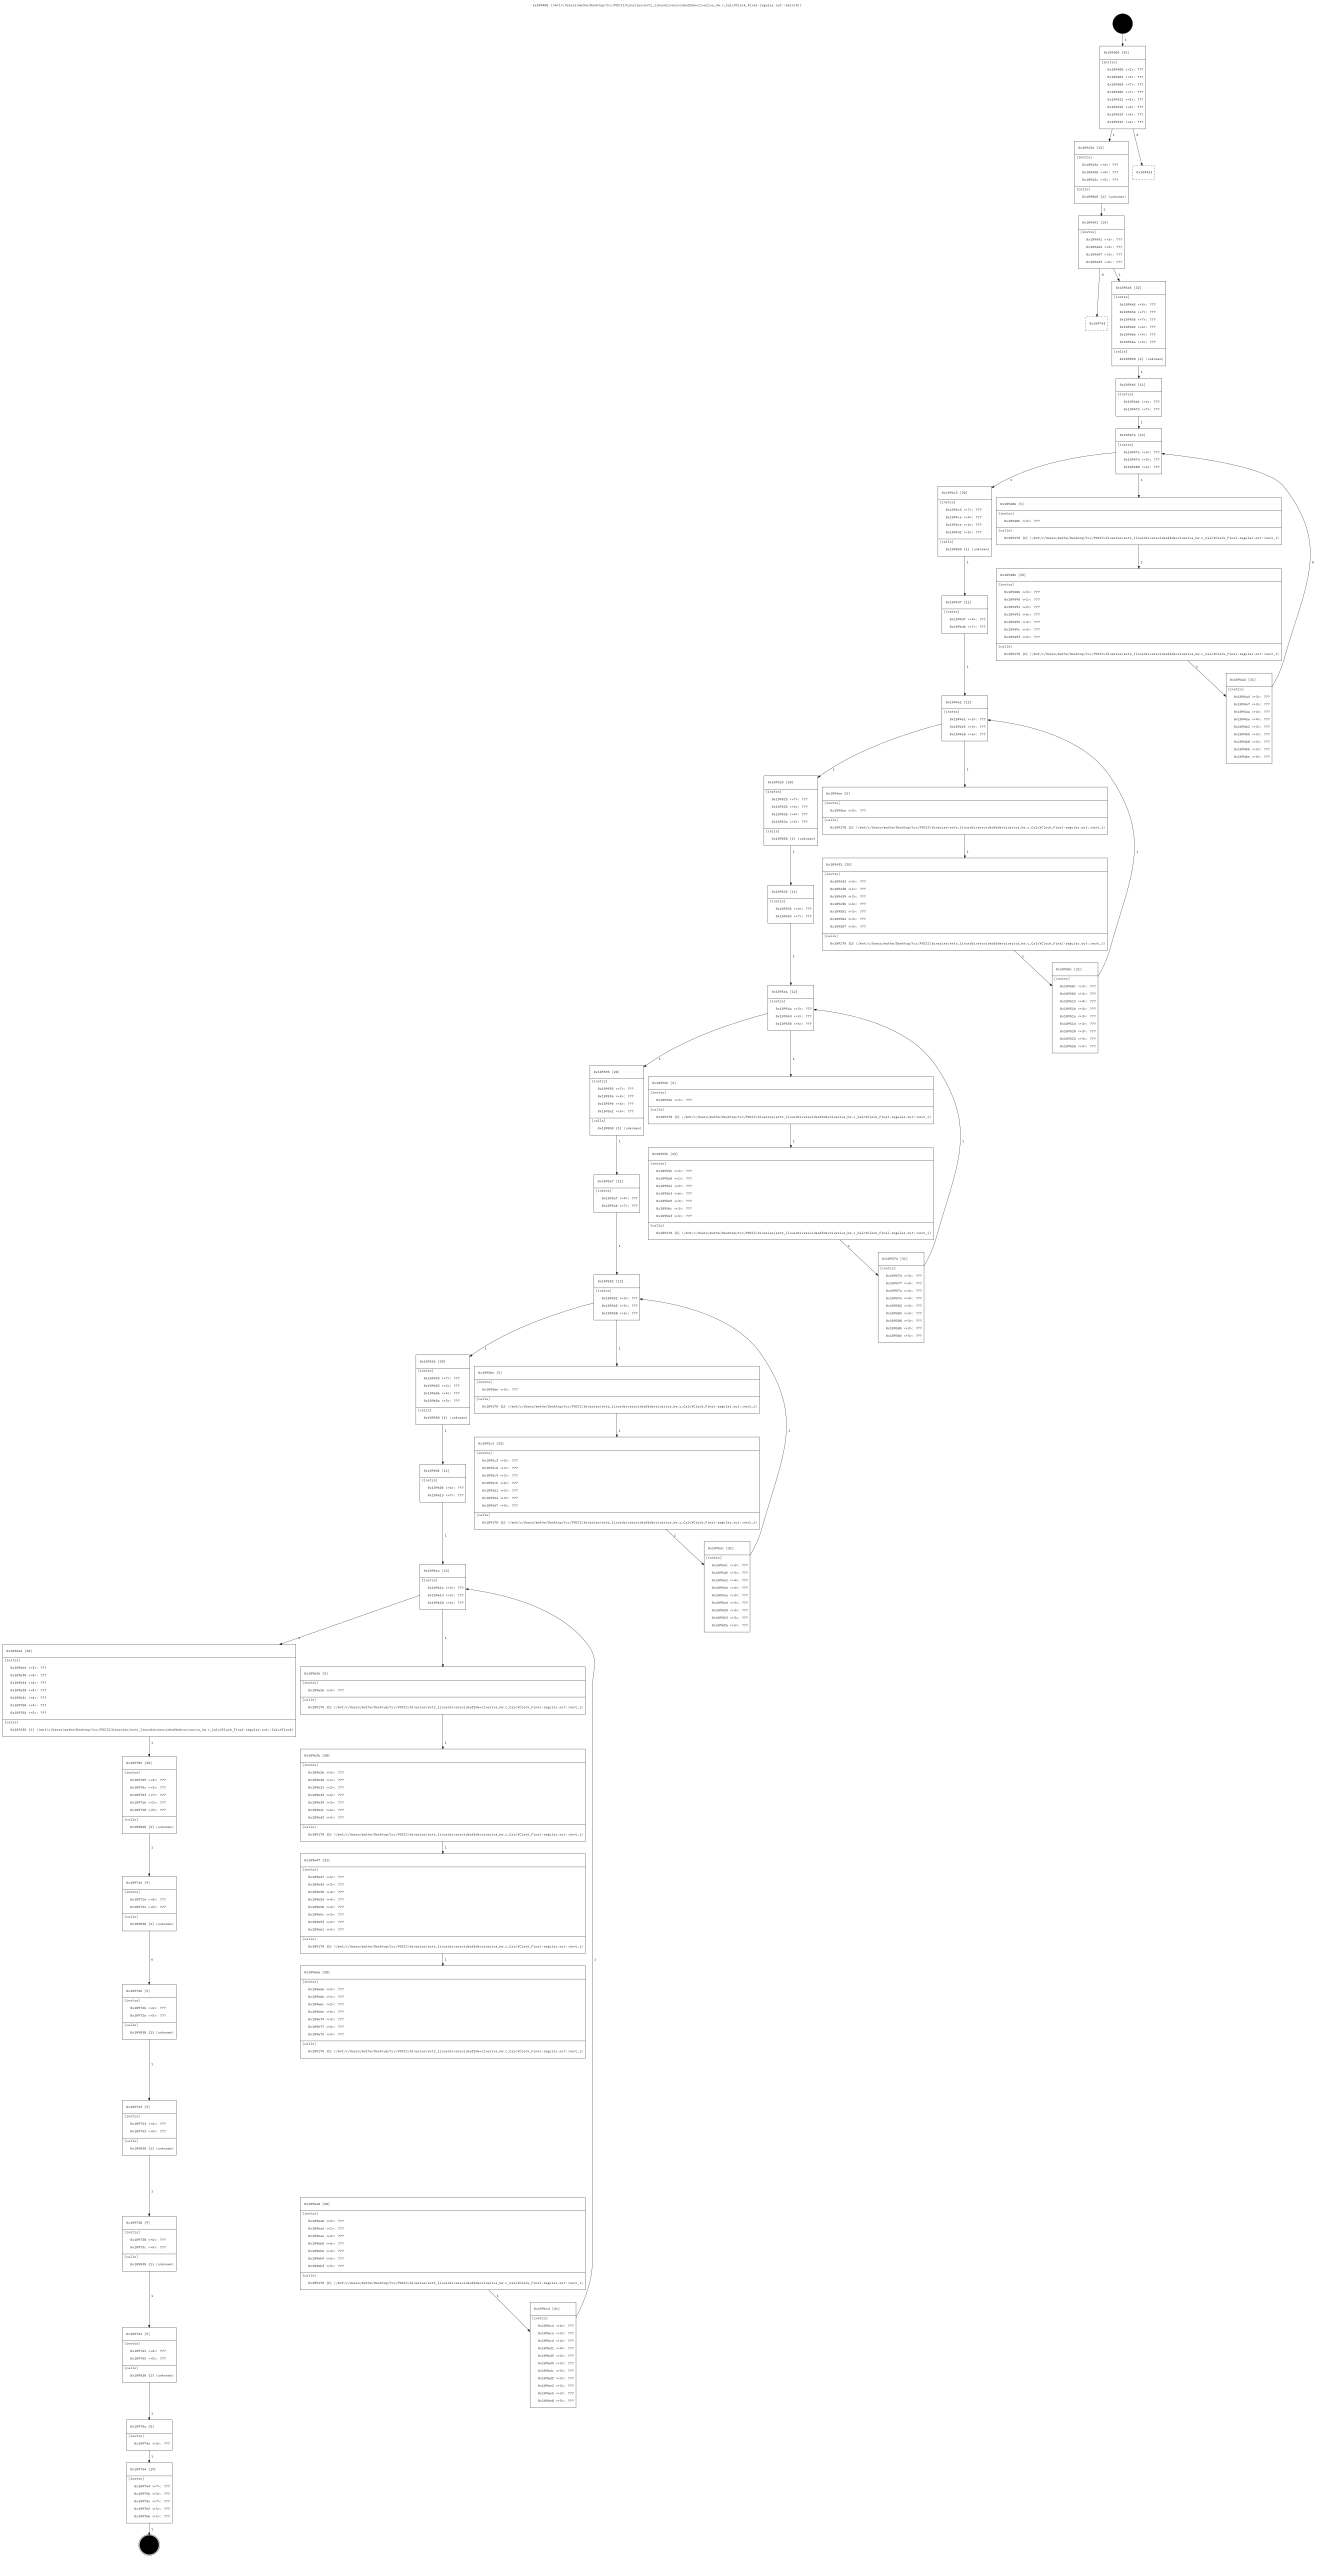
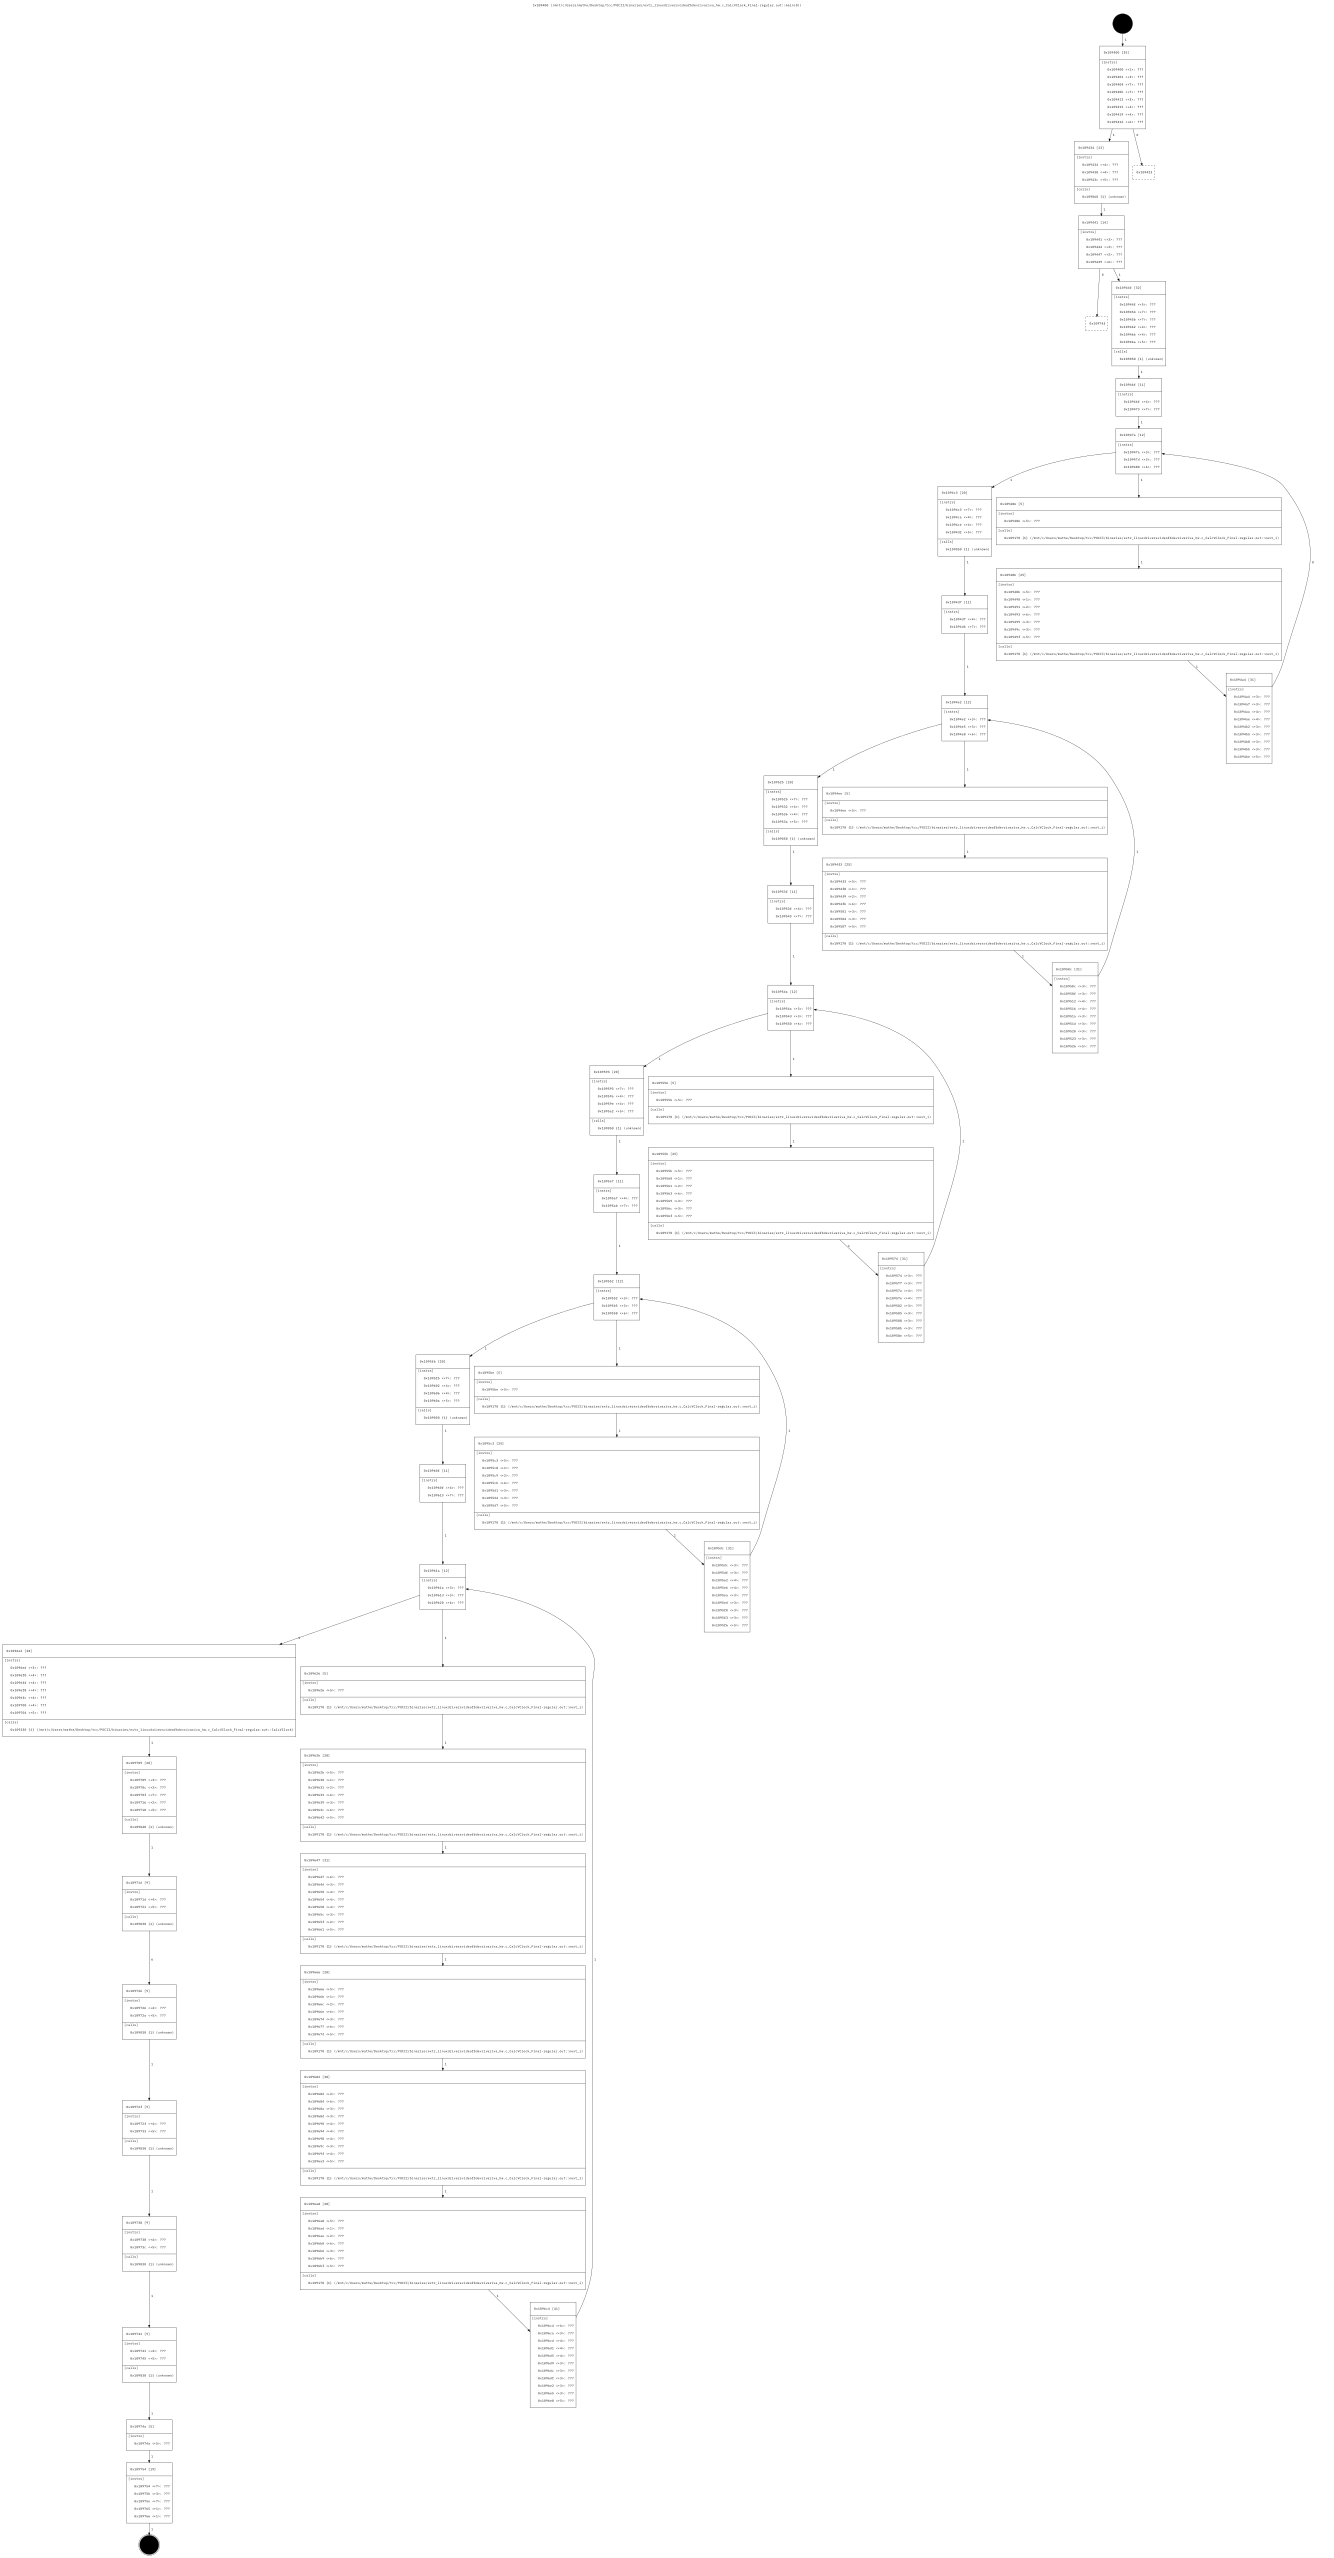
node "0x109682 [38]": added
